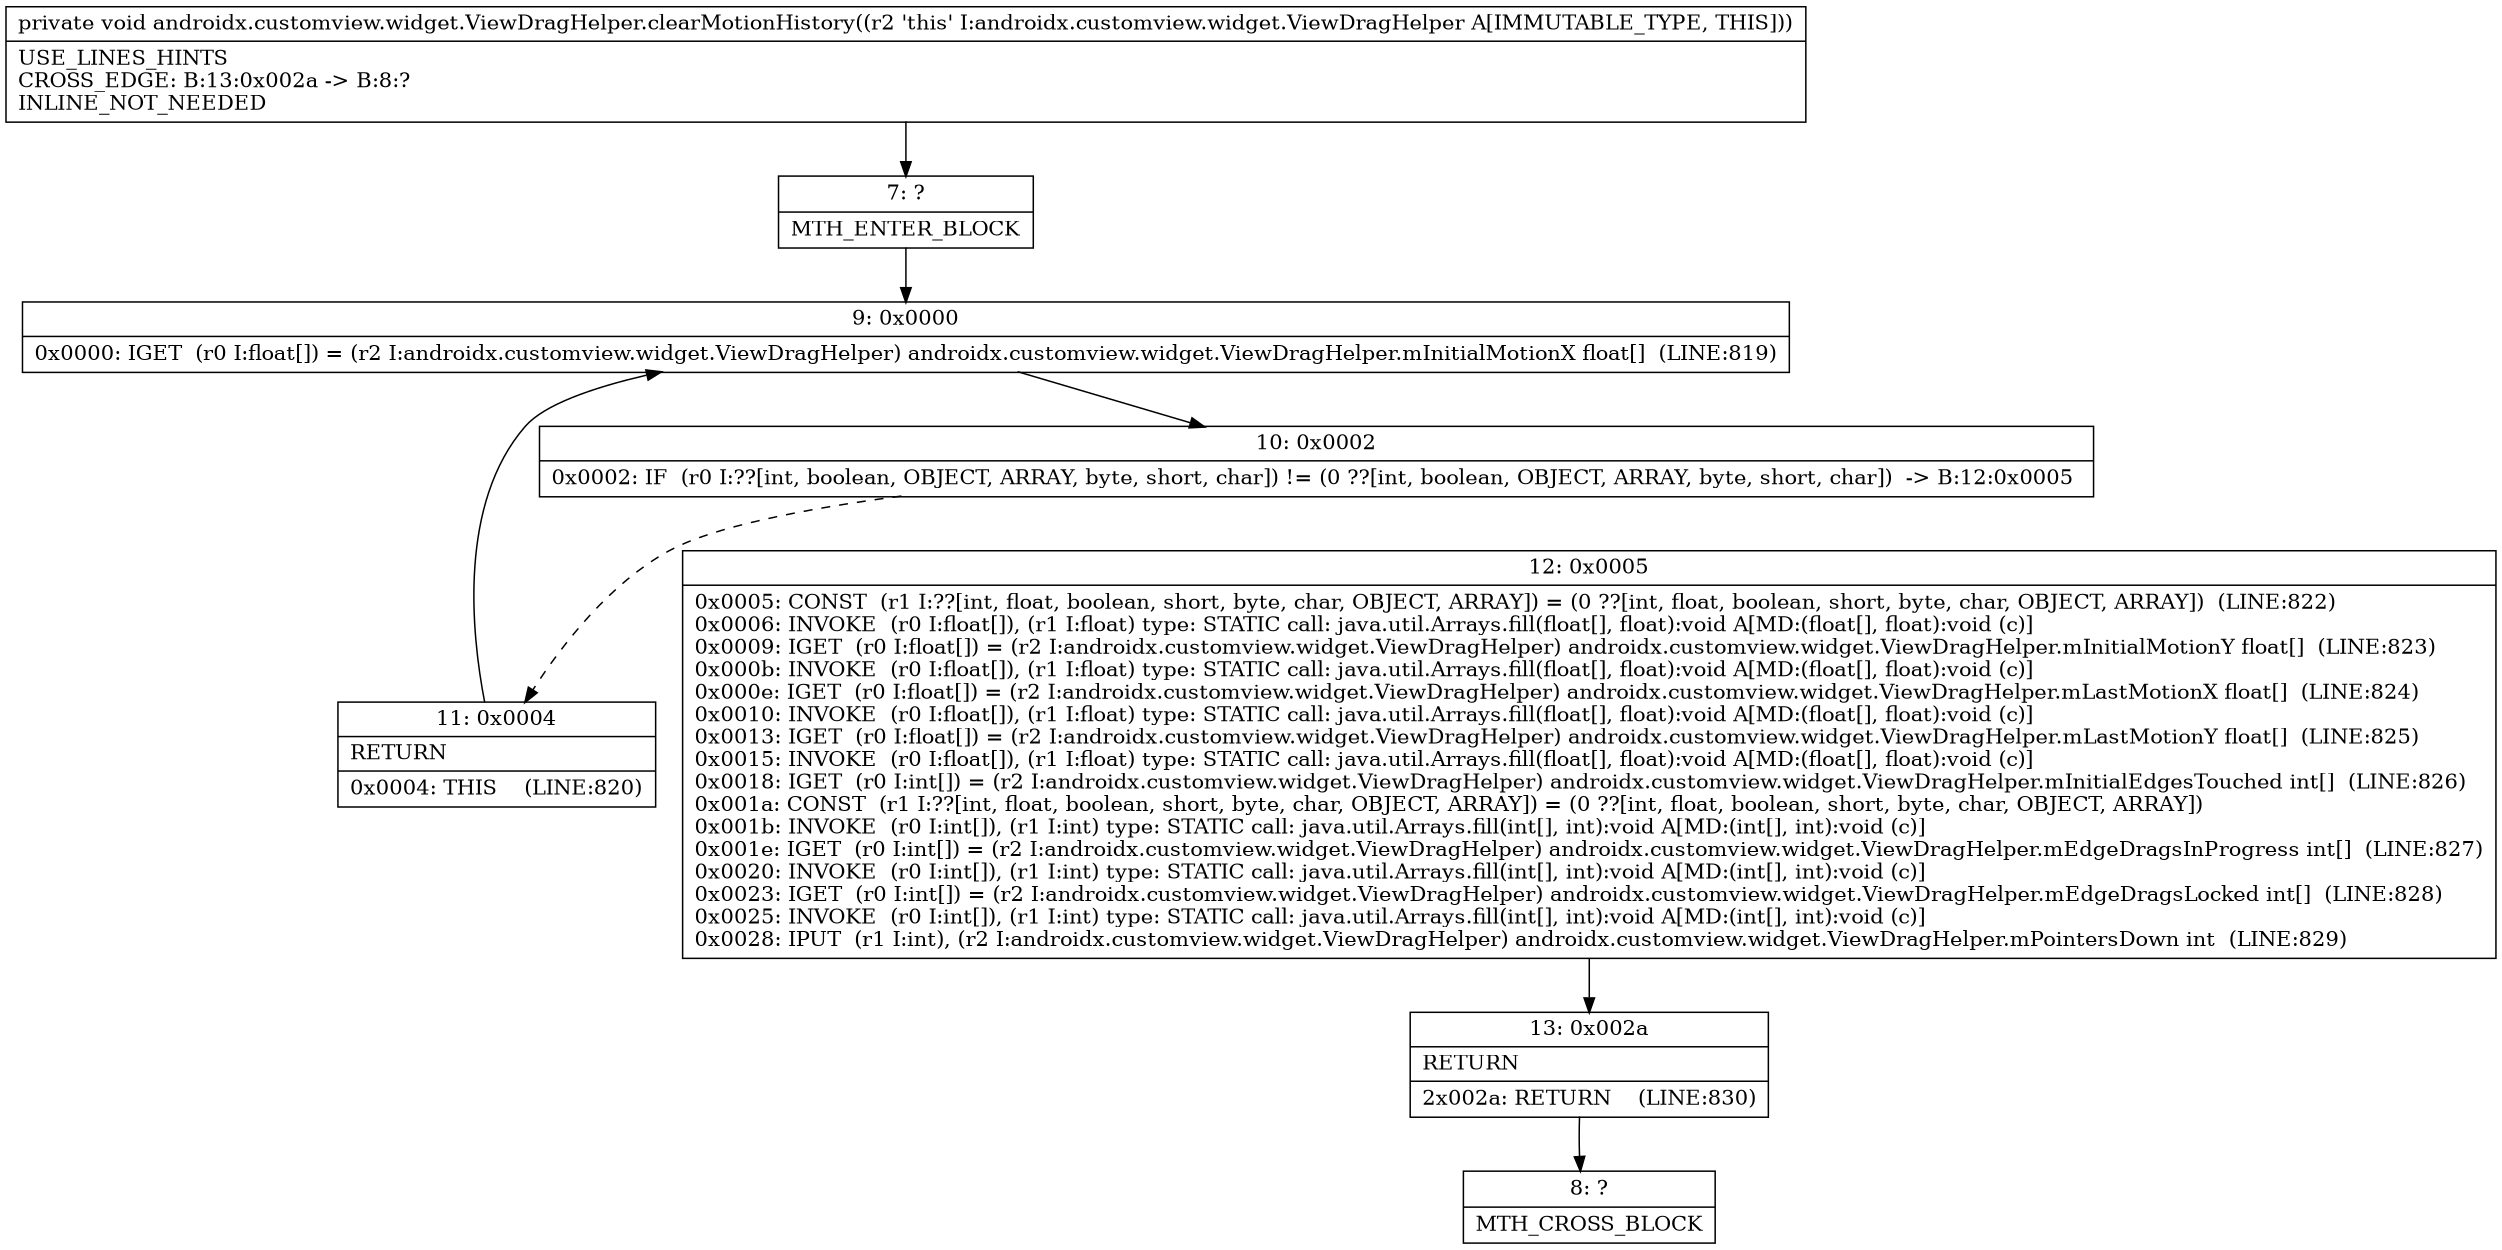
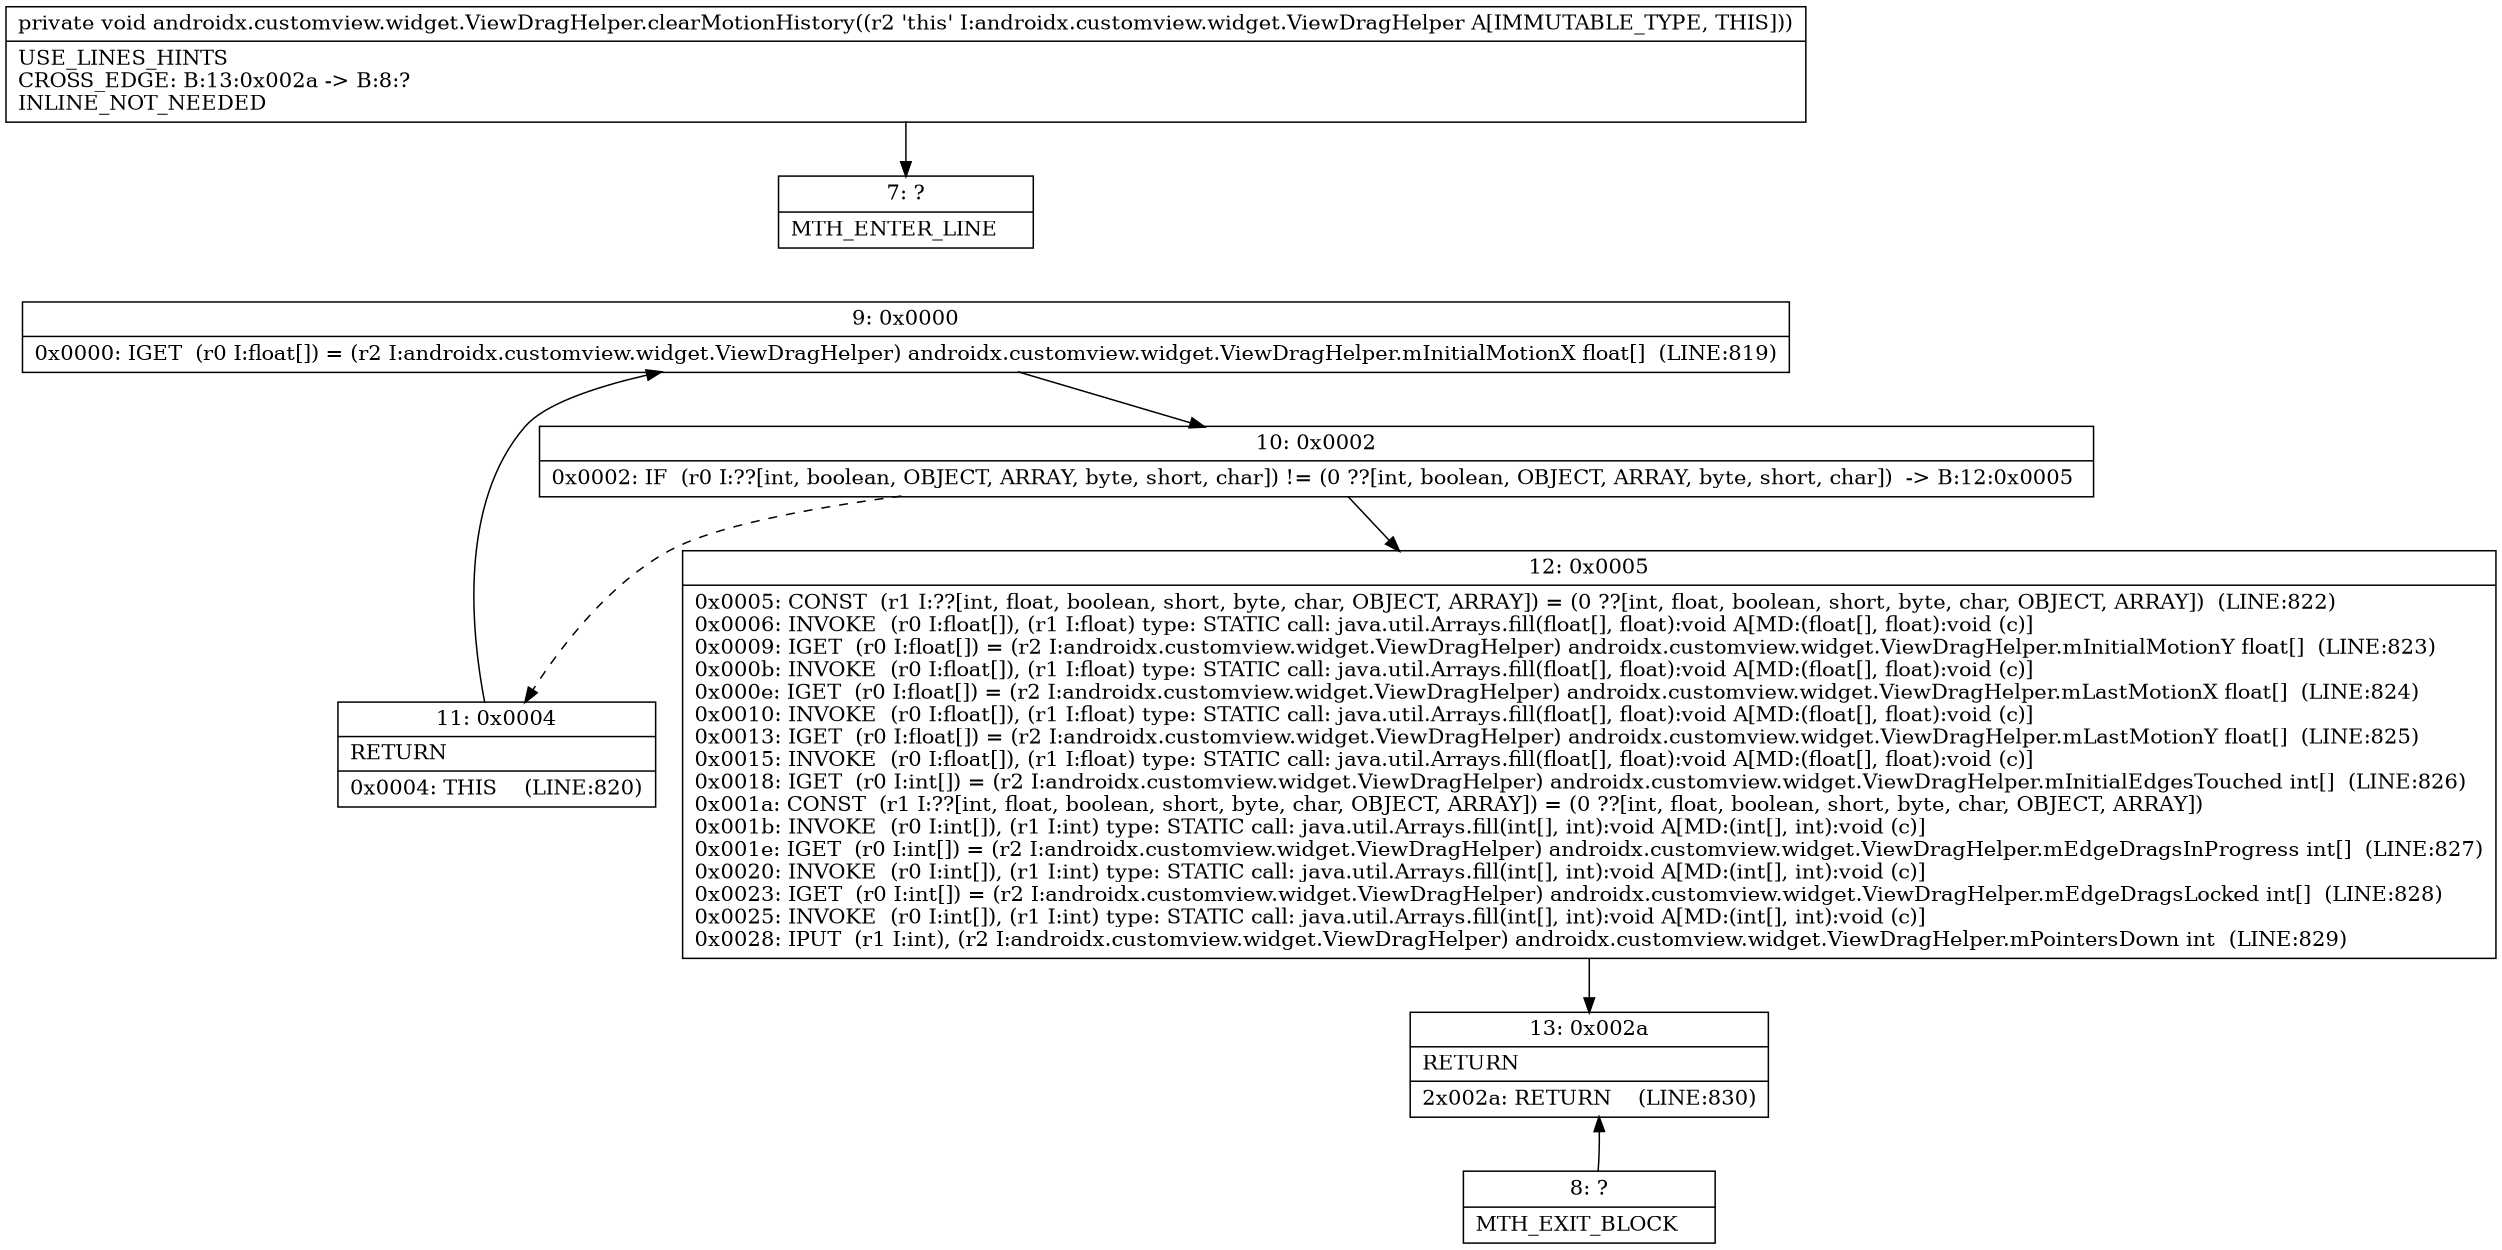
node "7: ?": text "MTH_ENTER_BLOCK" -> "MTH_ENTER_LINE"
edge "7: ?" -> "9: 0x0000": removed
edge "10: 0x0002" -> "12: 0x0005": added
edge "13: 0x002a" -> "8: ?": reversed
node "8: ?": text "MTH_CROSS_BLOCK" -> "MTH_EXIT_BLOCK"
